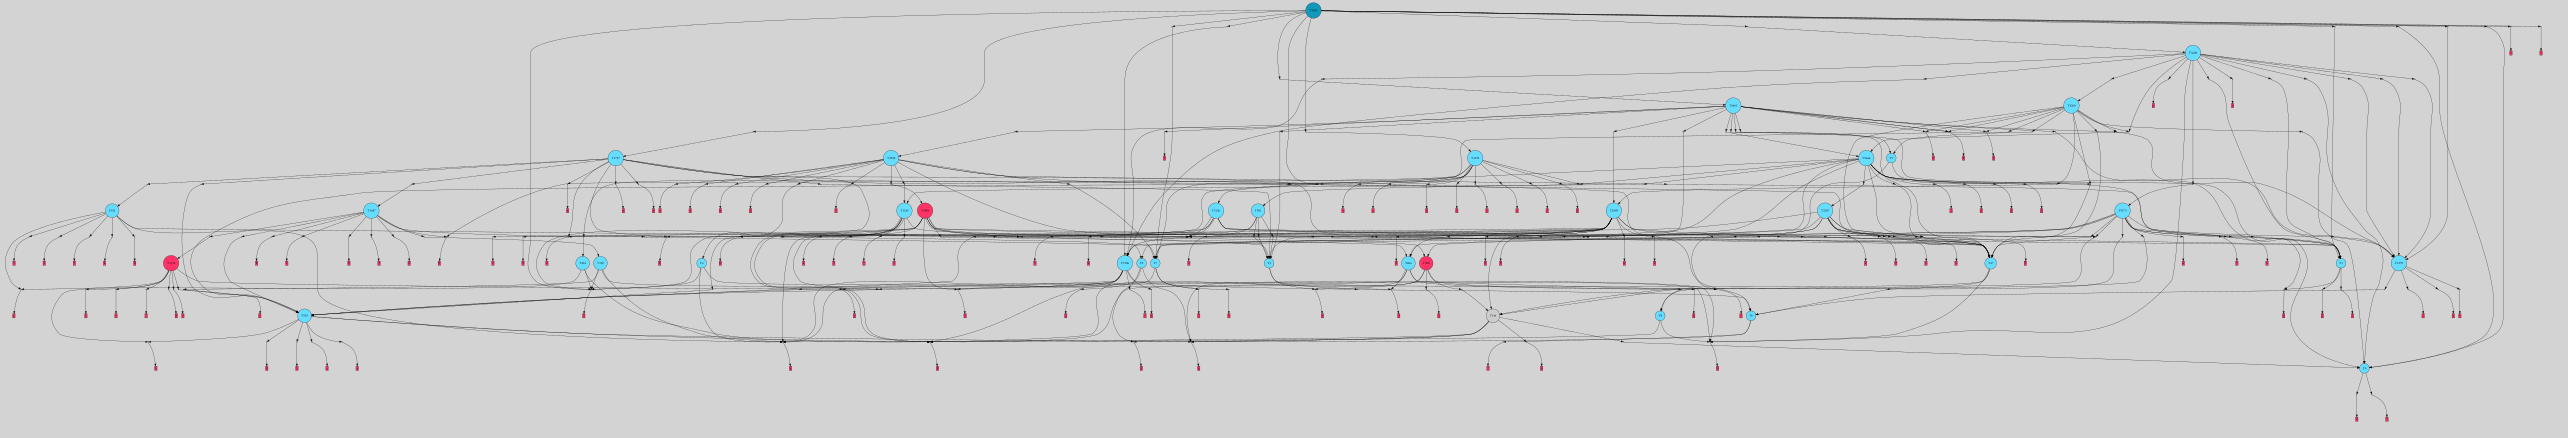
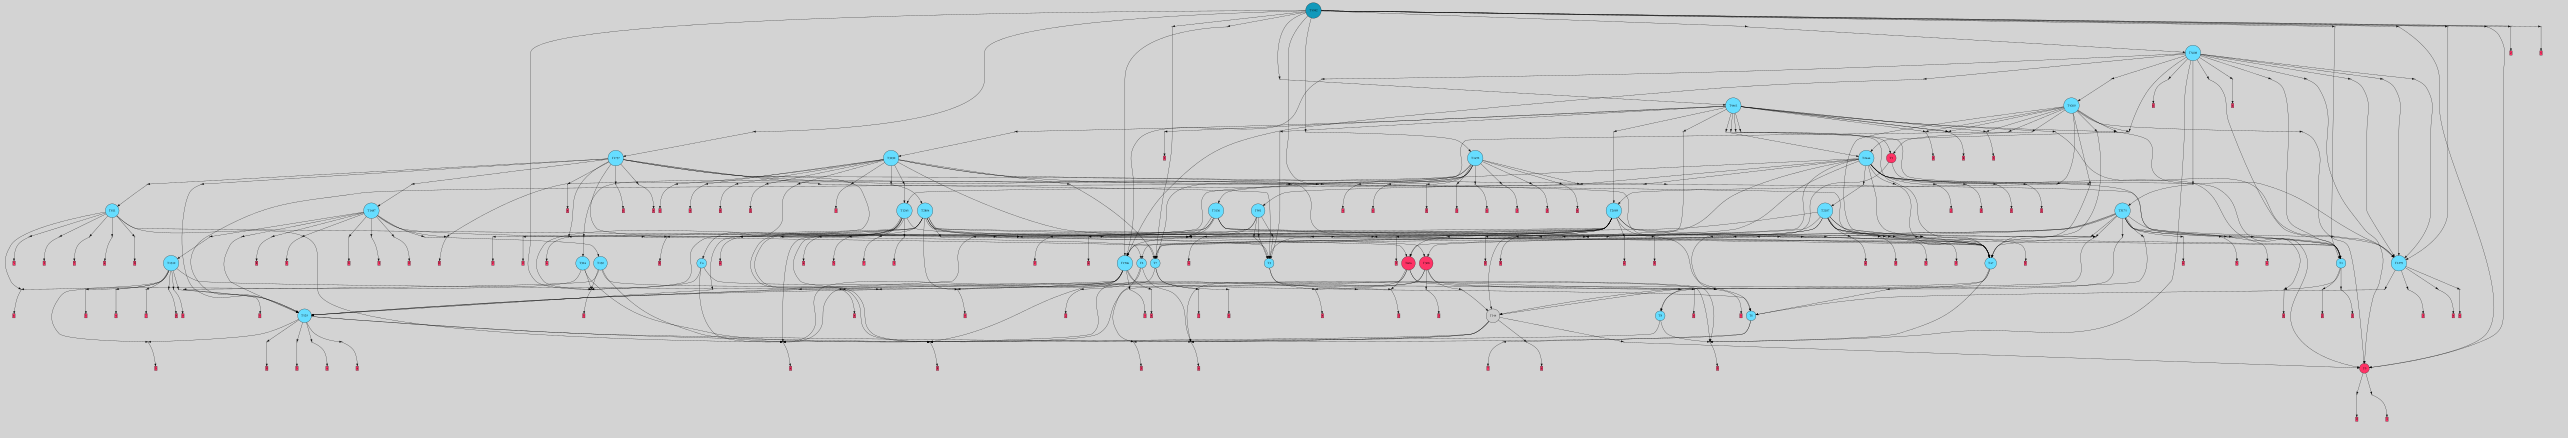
node "T5": fillcolor #66ddff -> #ff3366
node "T2804": fillcolor #ff3366 -> #66ddff
node "T1310": fillcolor #ff3366 -> #66ddff
node "T606": fillcolor #66ddff -> #ff3366
node "T0": fillcolor #66ddff -> #ff3366
